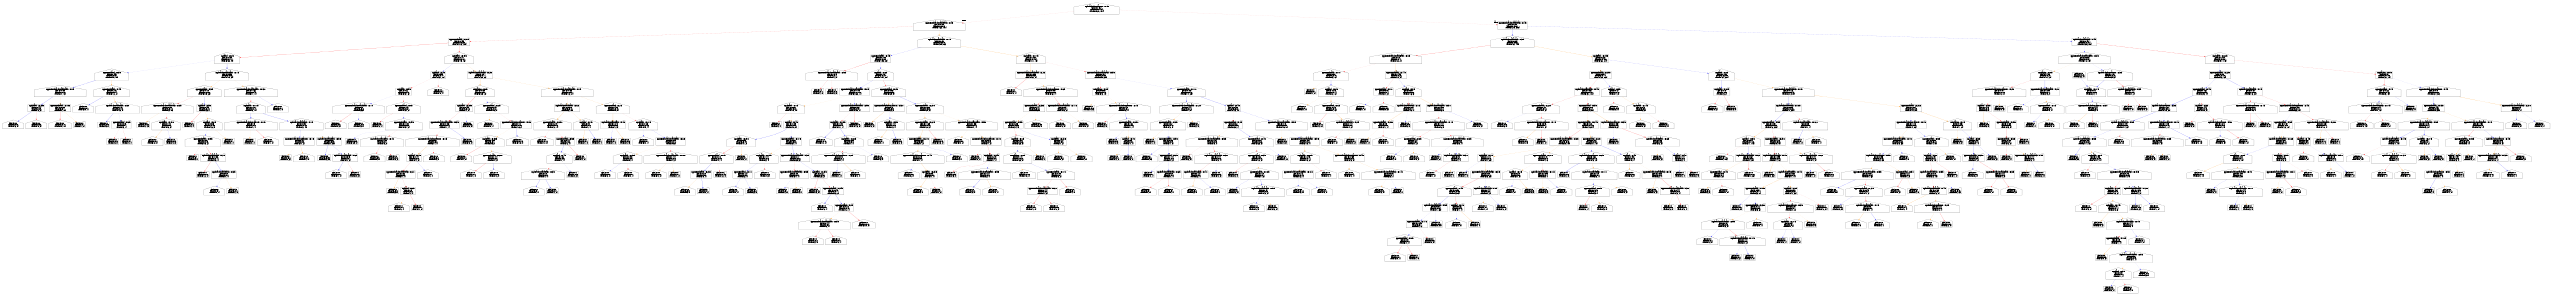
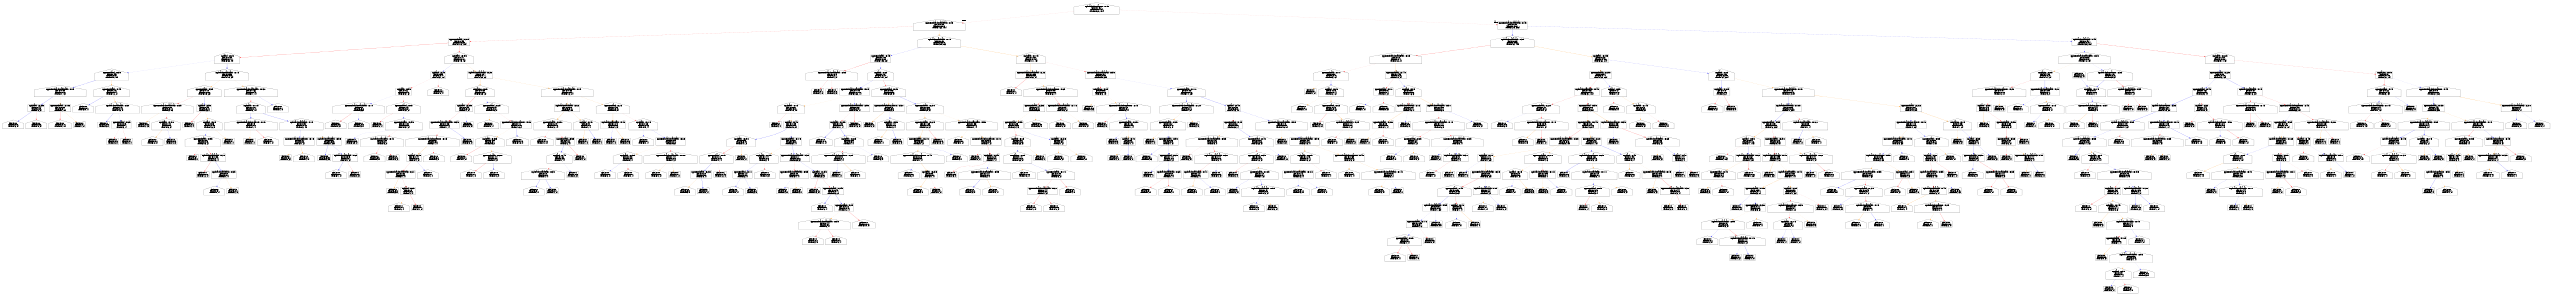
node "gini = 0.0 attack = 7 value = [0, 7]": label "gini = 0.0 attack = 7 value = [0, 7]" -> "gini = 0.0 samples = 7 value = [0, 7]"
